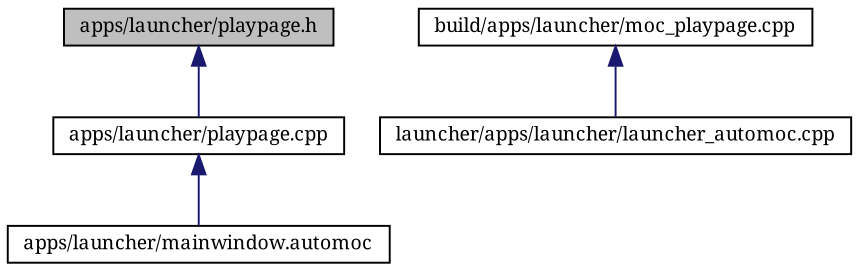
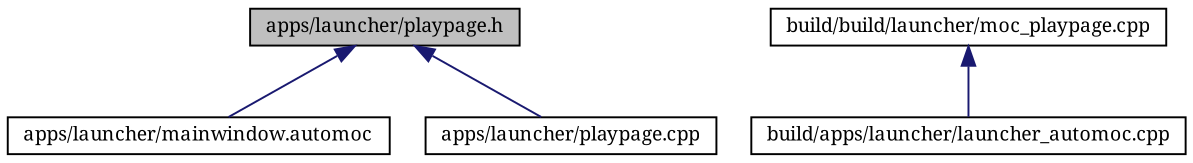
node "build/apps/launcher/moc_playpage.cpp": label "build/apps/launcher/moc_playpage.cpp" -> "build/build/launcher/moc_playpage.cpp"
node "launcher/apps/launcher/launcher_automoc.cpp": label "launcher/apps/launcher/launcher_automoc.cpp" -> "build/apps/launcher/launcher_automoc.cpp"
edge "apps/launcher/mainwindow.automoc" -> "apps/launcher/playpage.cpp": now "apps/launcher/mainwindow.automoc" -> "apps/launcher/playpage.h"
